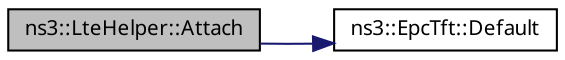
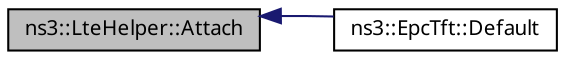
edge "ns3::LteHelper::Attach" -> "ns3::EpcTft::Default": reversed
